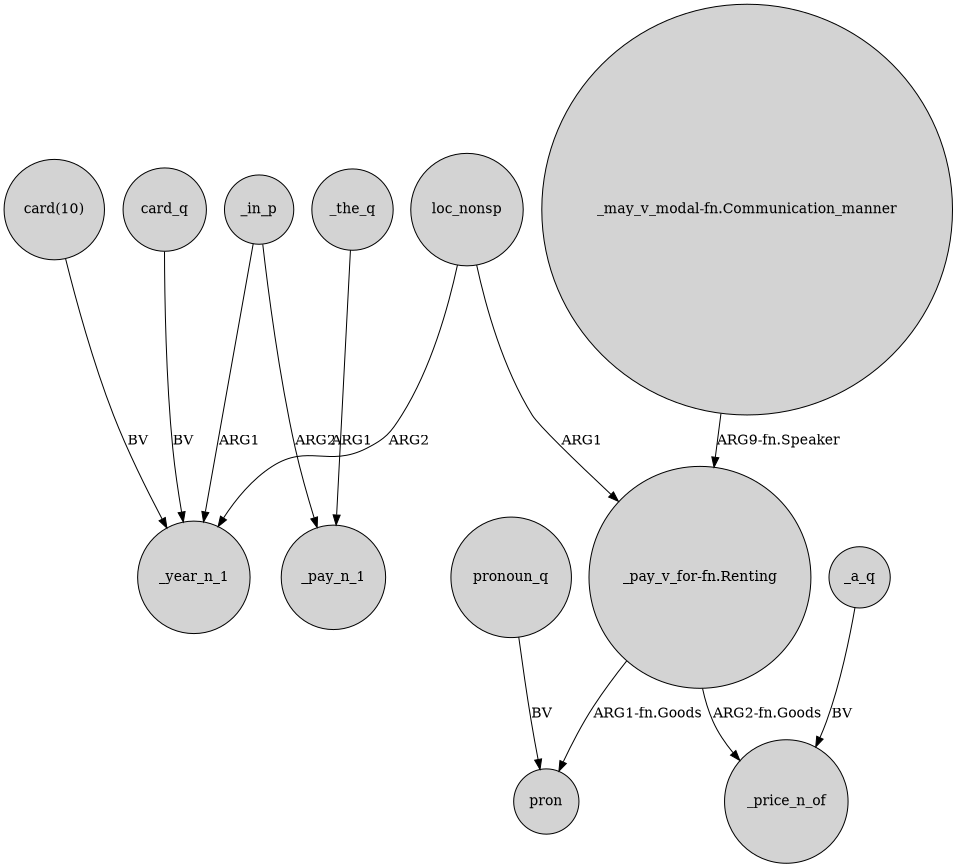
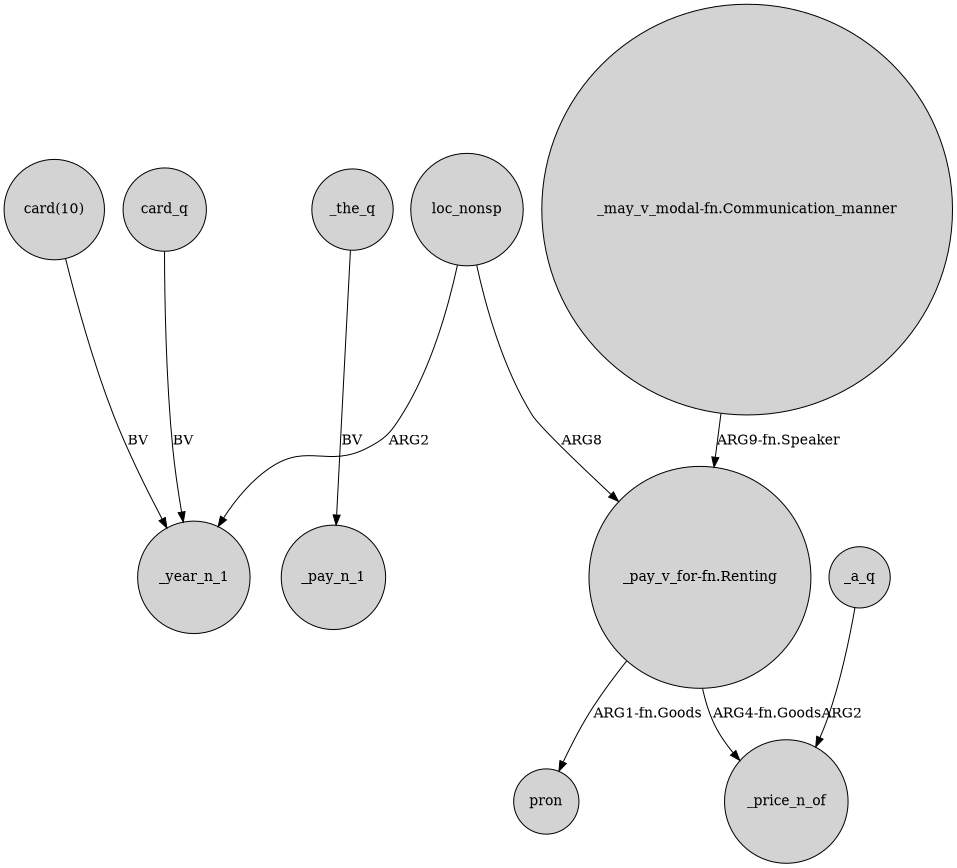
node "_in_p": removed
edge "_the_q" -> "_pay_n_1": label "ARG1" -> "BV"
edge "loc_nonsp" -> "_pay_v_for-fn.Renting": label "ARG1" -> "ARG8"
node "pronoun_q": removed
edge "_pay_v_for-fn.Renting" -> "_price_n_of": label "ARG2-fn.Goods" -> "ARG4-fn.Goods"
edge "_a_q" -> "_price_n_of": label "BV" -> "ARG2"
